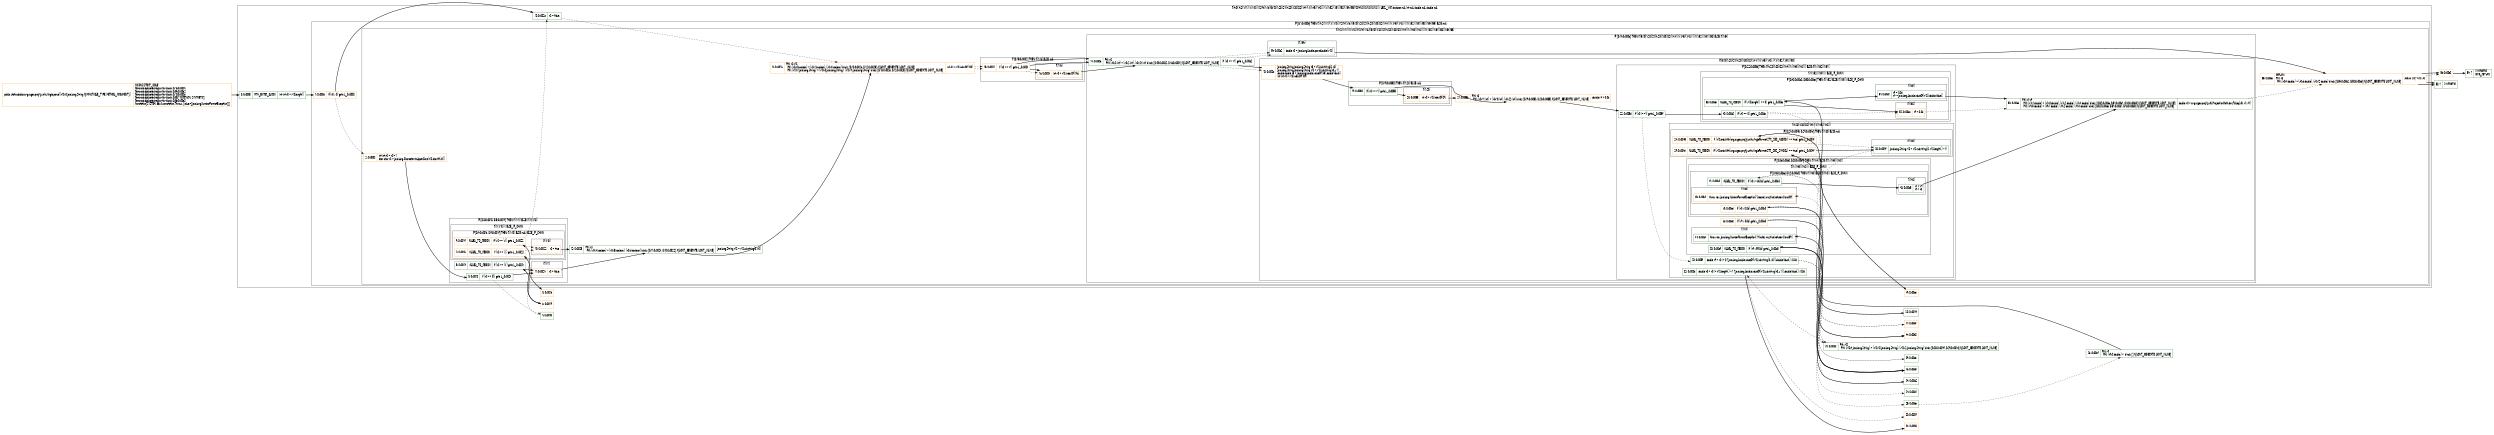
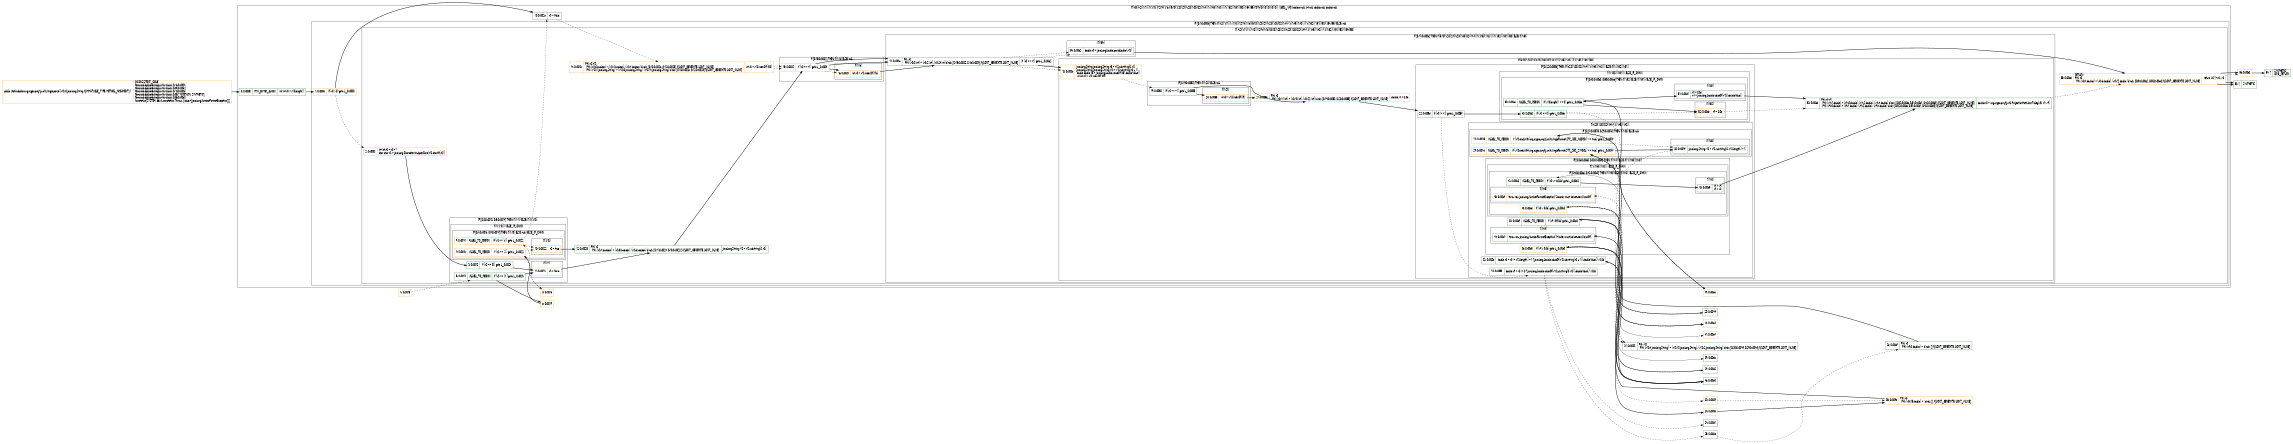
edge "18: 0x003c" -> "19: 0x0053": style bold -> dashed
edge "12: 0x0025" -> "14: 0x002b": now "12: 0x0025" -> "15: 0x0032"
edge "8: 0x001d" -> "9: 0x001f": style bold -> dashed
edge "3: 0x0013" -> "4: 0x0015": removed
node "4: 0x0015": color darkgreen -> darkorange
node "35: 0x009e": added
